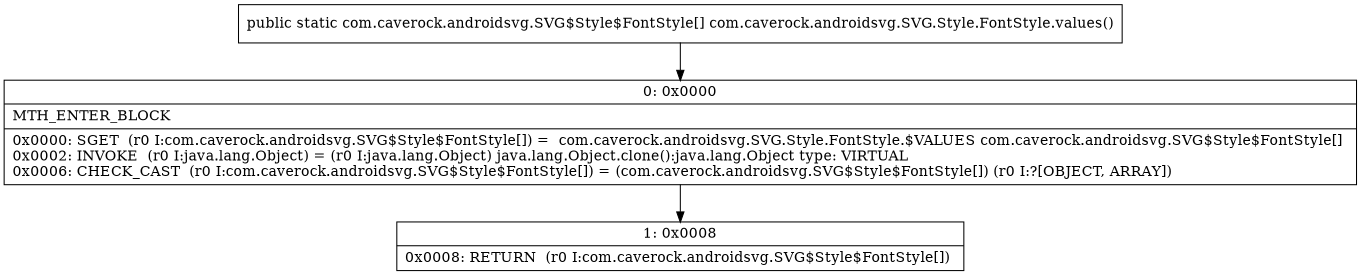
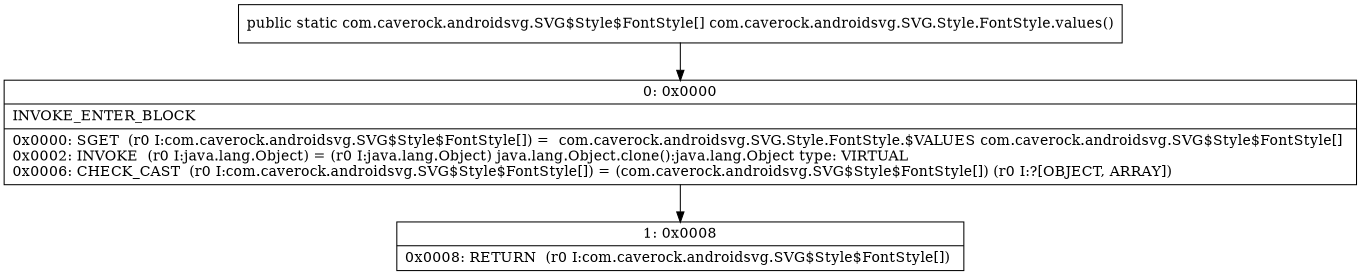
node "0: 0x0000": text "MTH_ENTER_BLOCK" -> "INVOKE_ENTER_BLOCK"
